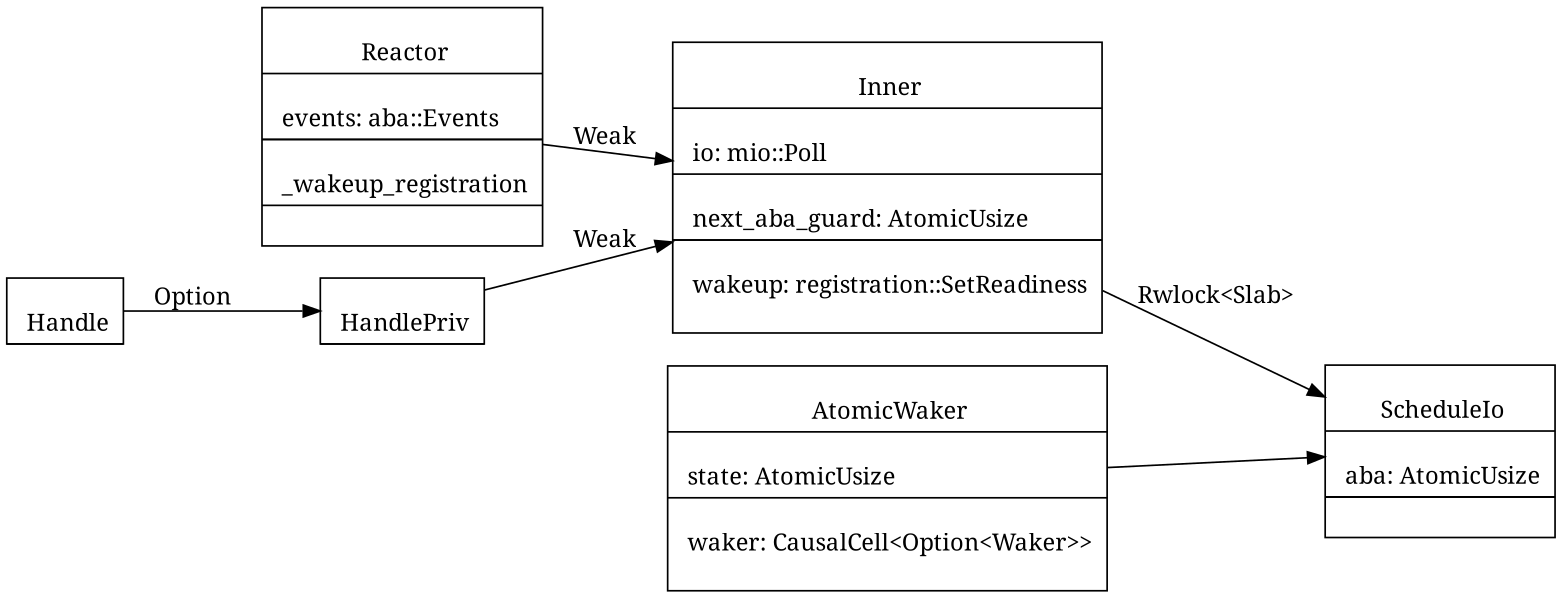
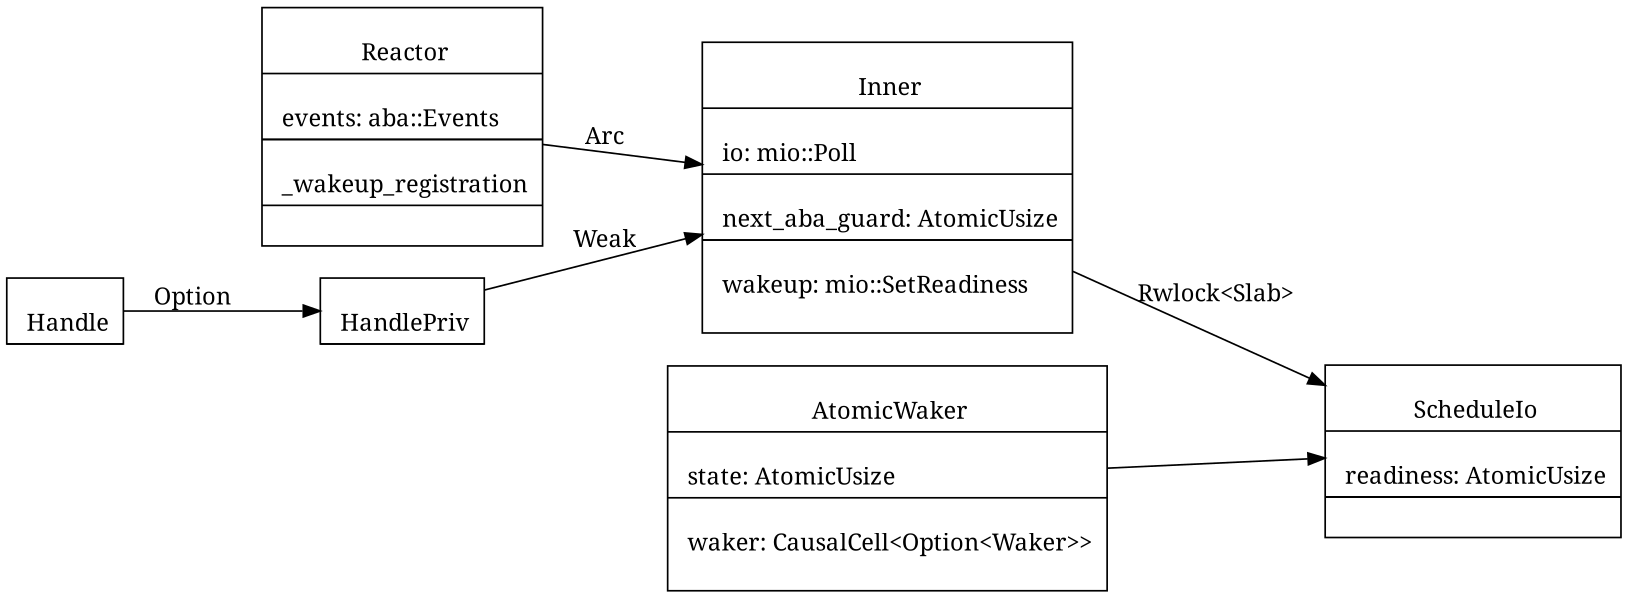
edge "Reactor" -> "Inner": label "Weak" -> "Arc"
node "Inner": text "wakeup: registration::SetReadiness" -> "wakeup: mio::SetReadiness"
node "ScheduleIo": text "aba: AtomicUsize" -> "readiness: AtomicUsize"
